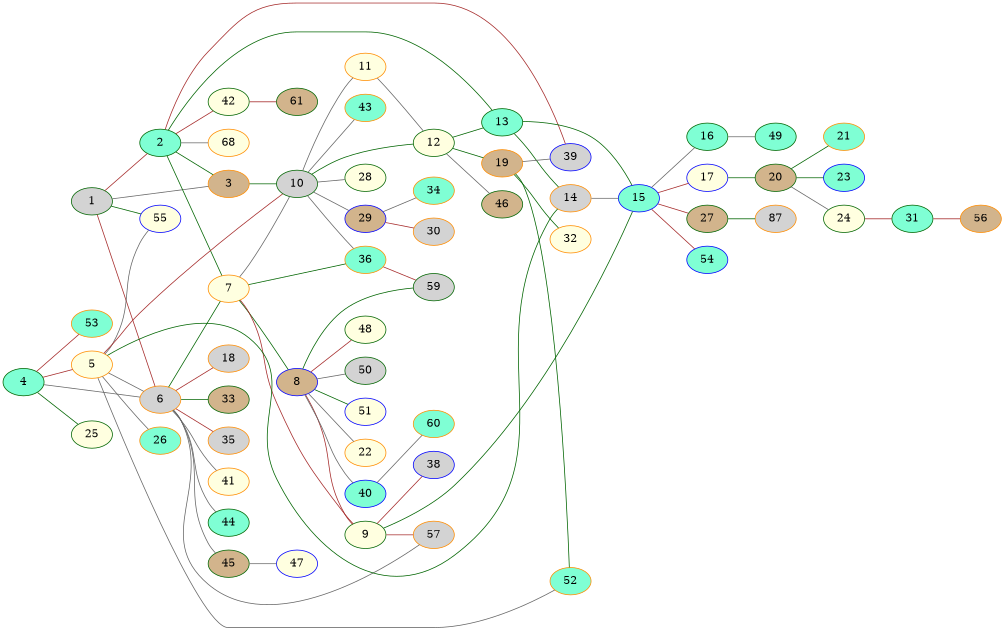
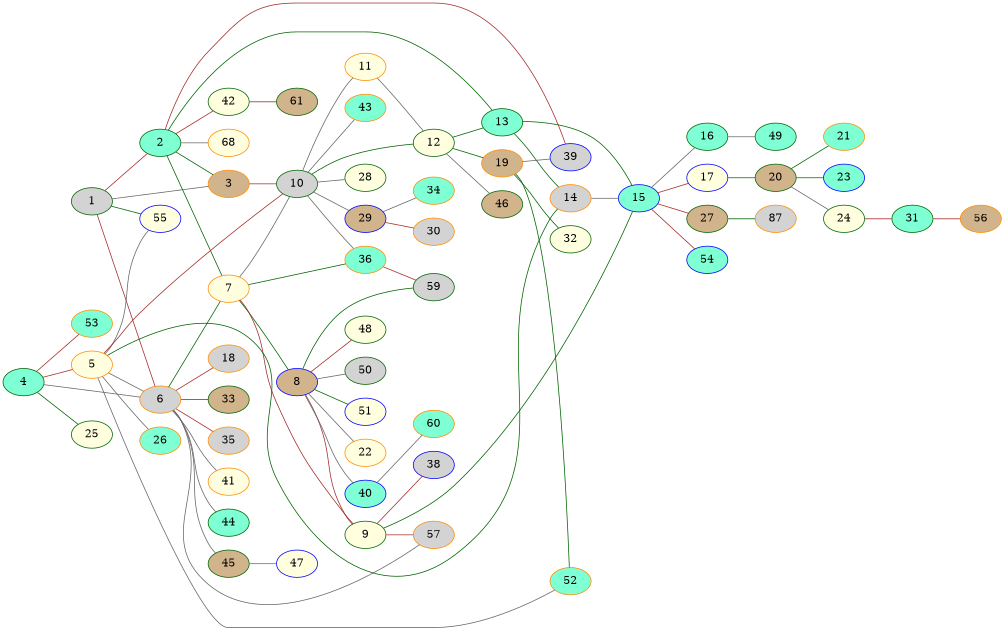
edge "3" -- "10": color darkgreen -> brown
node "32": color darkorange -> darkgreen
